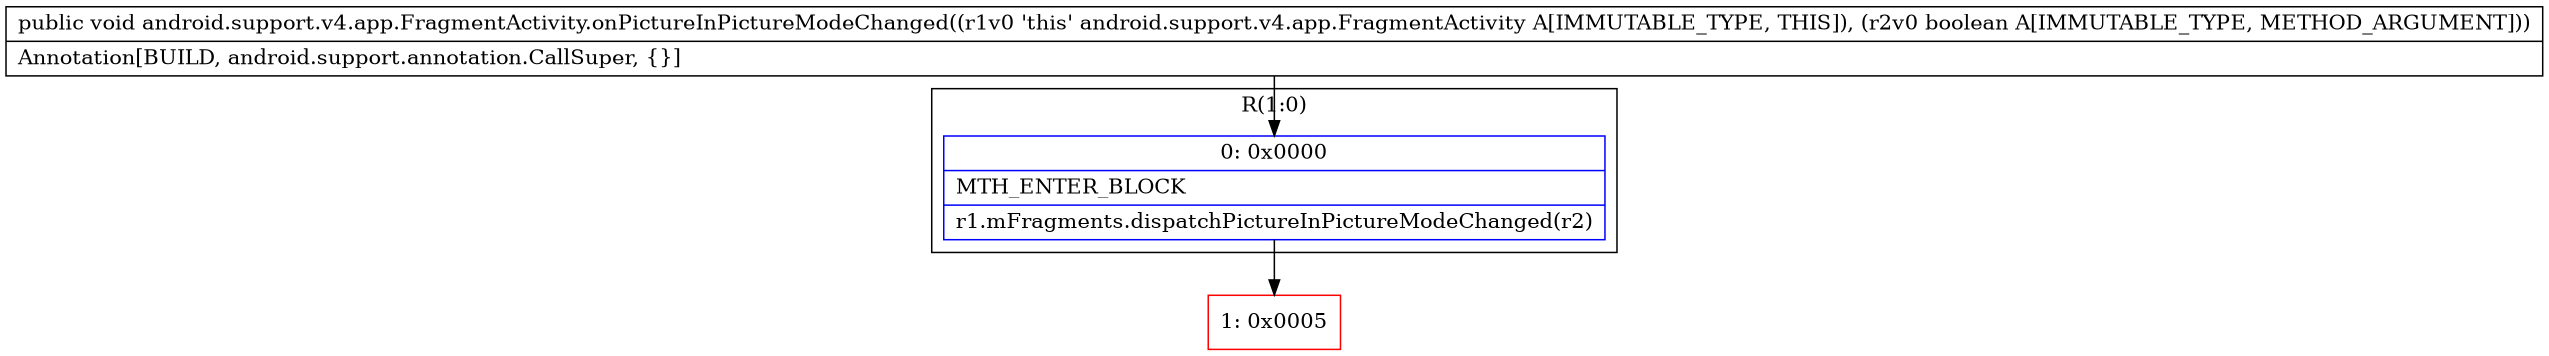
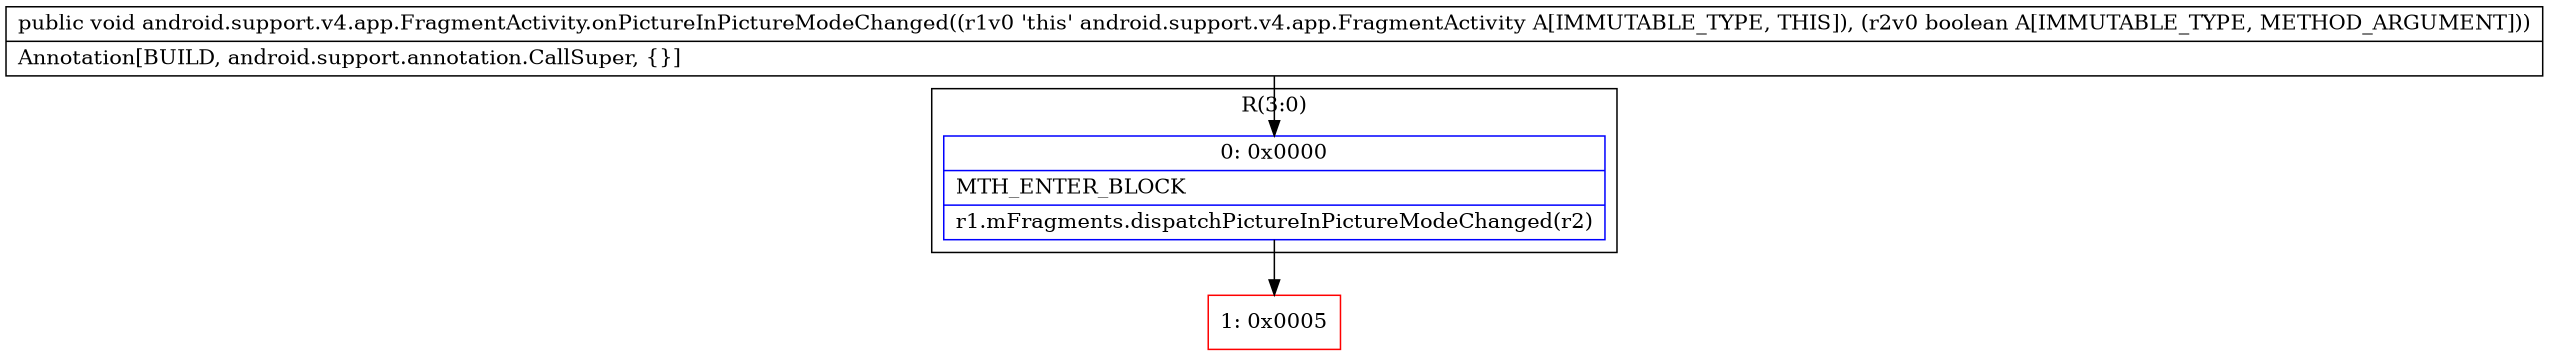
cluster "R(1:0)": label "R(1:0)" -> "R(3:0)"
